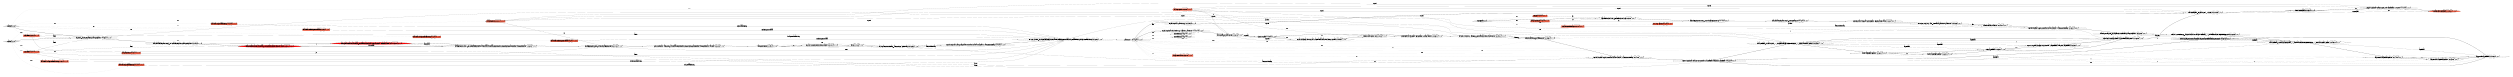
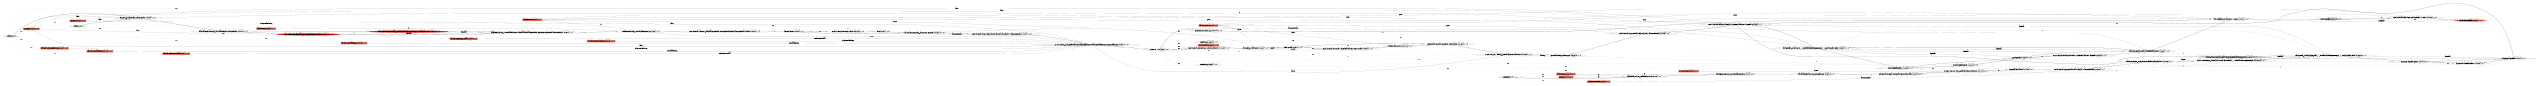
edge "snapshot['0', '1', '0']" -> "JavaSparkContext jsc@@@2@@@['1', '1', '0']": label "true" -> "shouldAssumeDatePartitioning"
edge "snapshot['0', '1', '0']" -> "String baseDir@@@2@@@['0', '1', '0']": now "String baseDir@@@2@@@['1', '0', '0']" -> "String baseDir@@@2@@@['0', '1', '0']"
